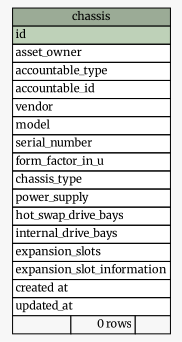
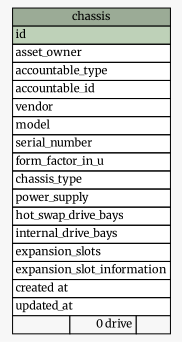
node "chassis": text "0 rows" -> "0 drive"
